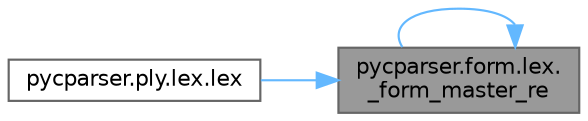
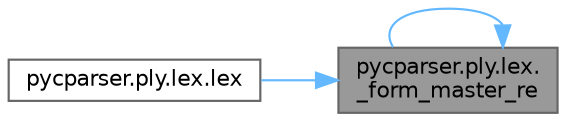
node "pycparser.form.lex. _form_master_re": label "pycparser.form.lex. _form_master_re" -> "pycparser.ply.lex. _form_master_re"
